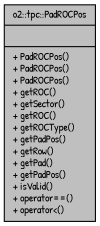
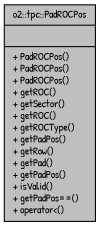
node "o2::tpc::PadROCPos": text "+ operator==()" -> "+ getPadPos==()"
